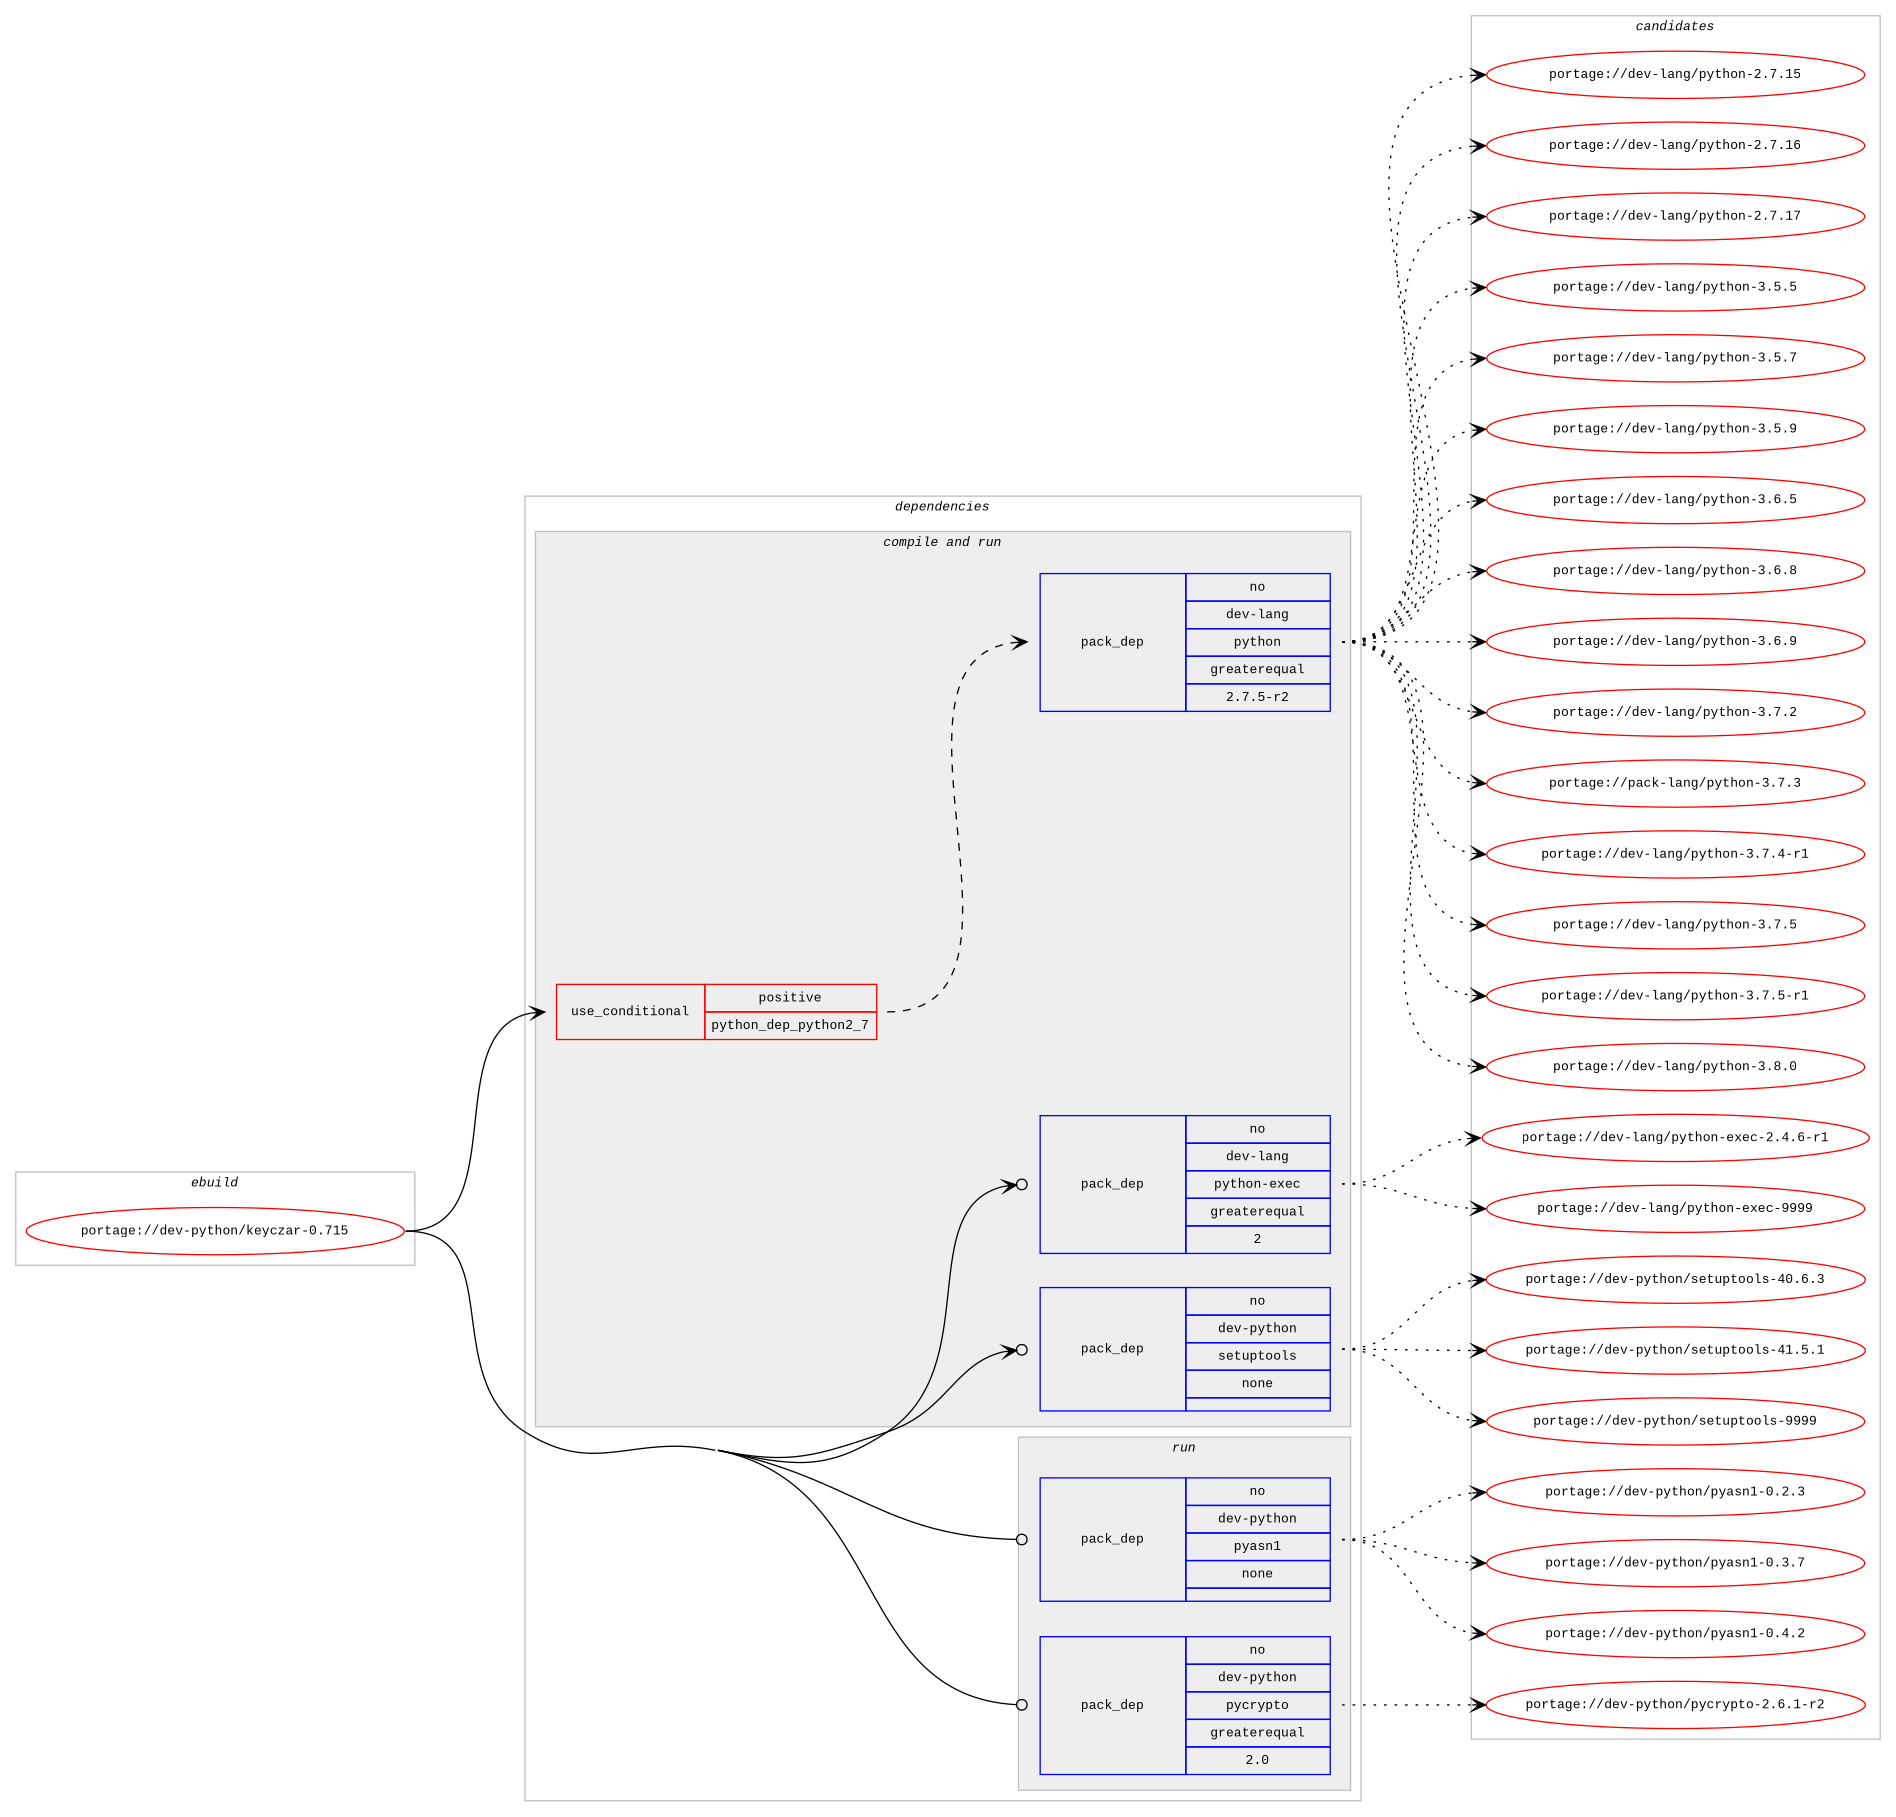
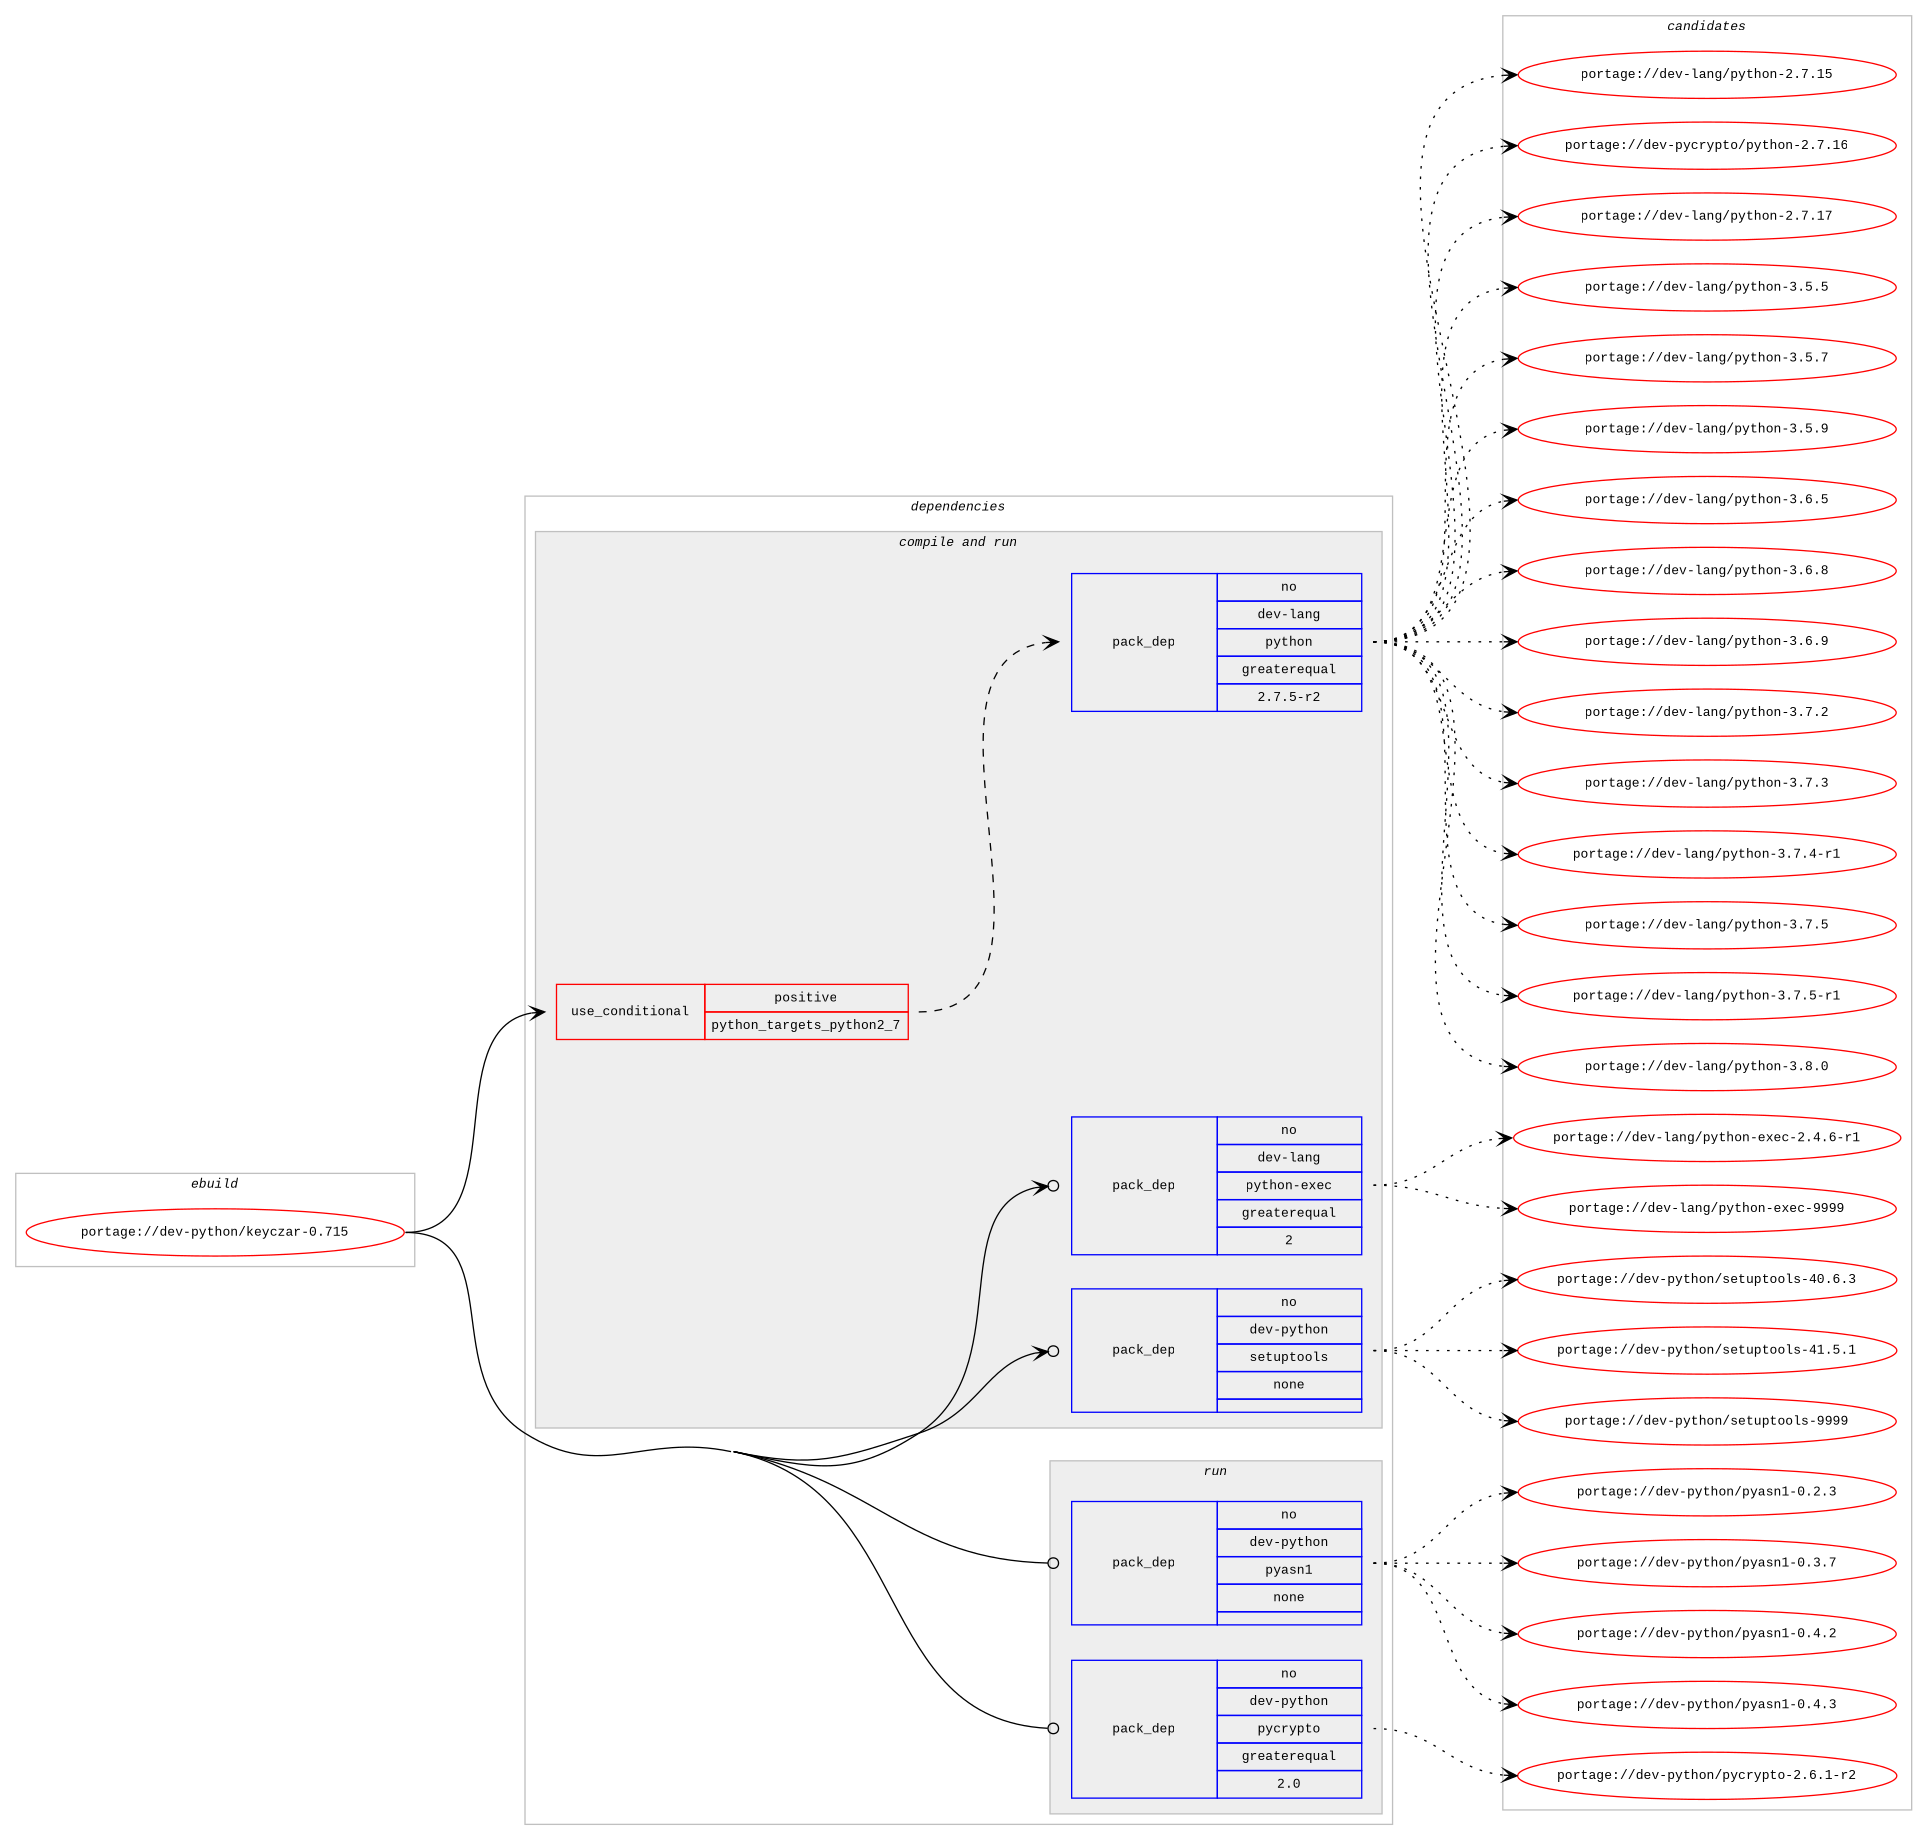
node "portage://dev-lang/python-2.7.16": label "portage://dev-lang/python-2.7.16" -> "portage://dev-pycrypto/python-2.7.16"
node "portage://pack-lang/python-3.7.3": label "portage://pack-lang/python-3.7.3" -> "portage://dev-lang/python-3.7.3"
node "use_conditional": text "python_dep_python2_7" -> "python_targets_python2_7"
node "portage://dev-python/pyasn1-0.4.3": added
